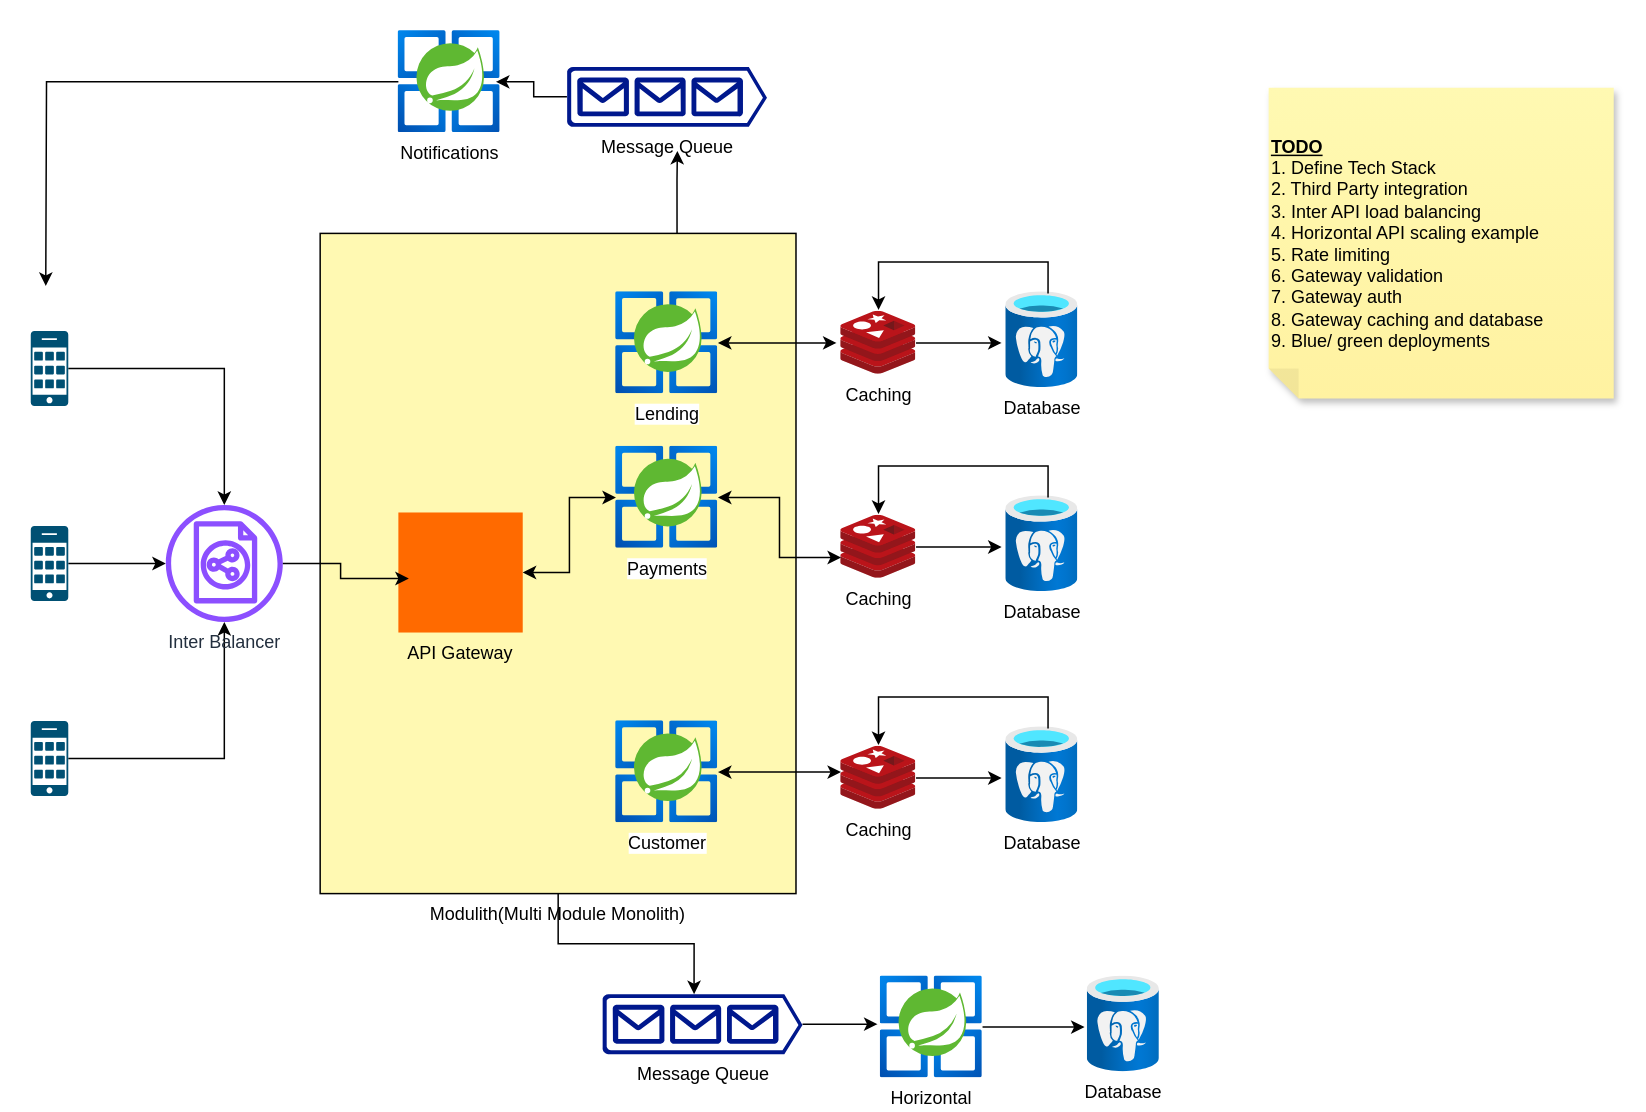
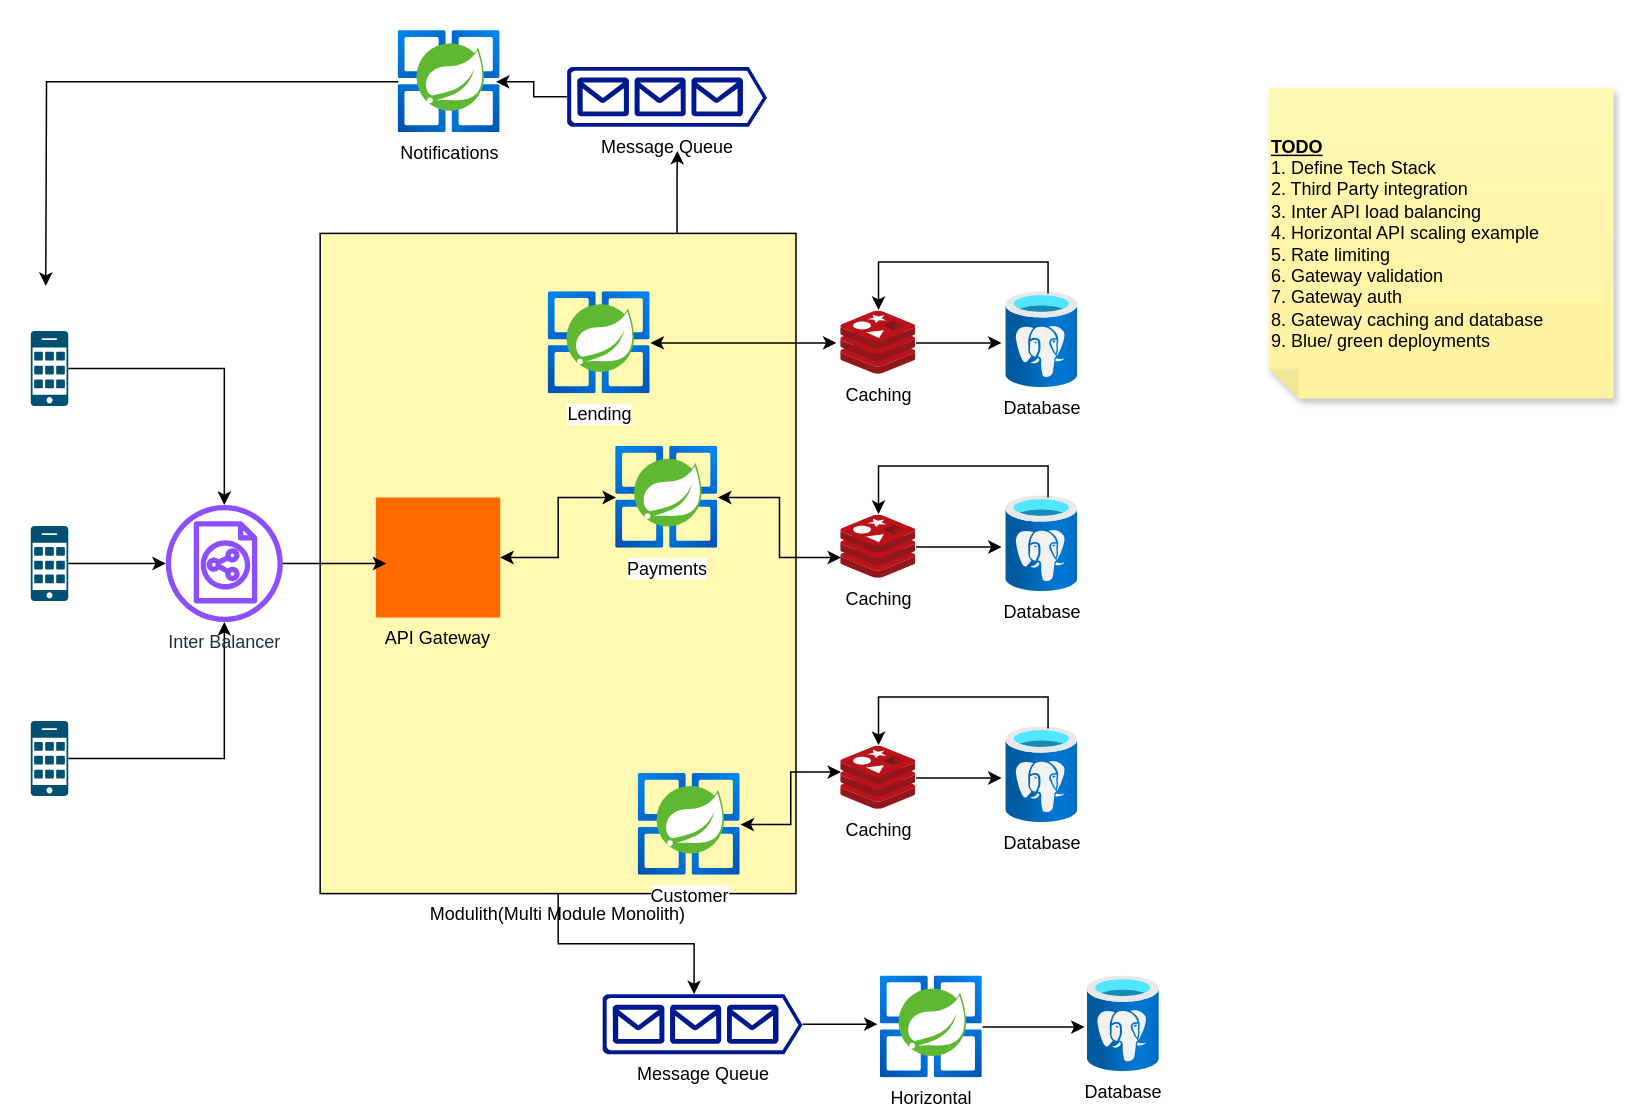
node "Lending": moved (667, 343) -> (599, 343)
node "API Gateway": moved (460, 572) -> (438, 557)
node "Customer": moved (667, 772) -> (689, 824)
